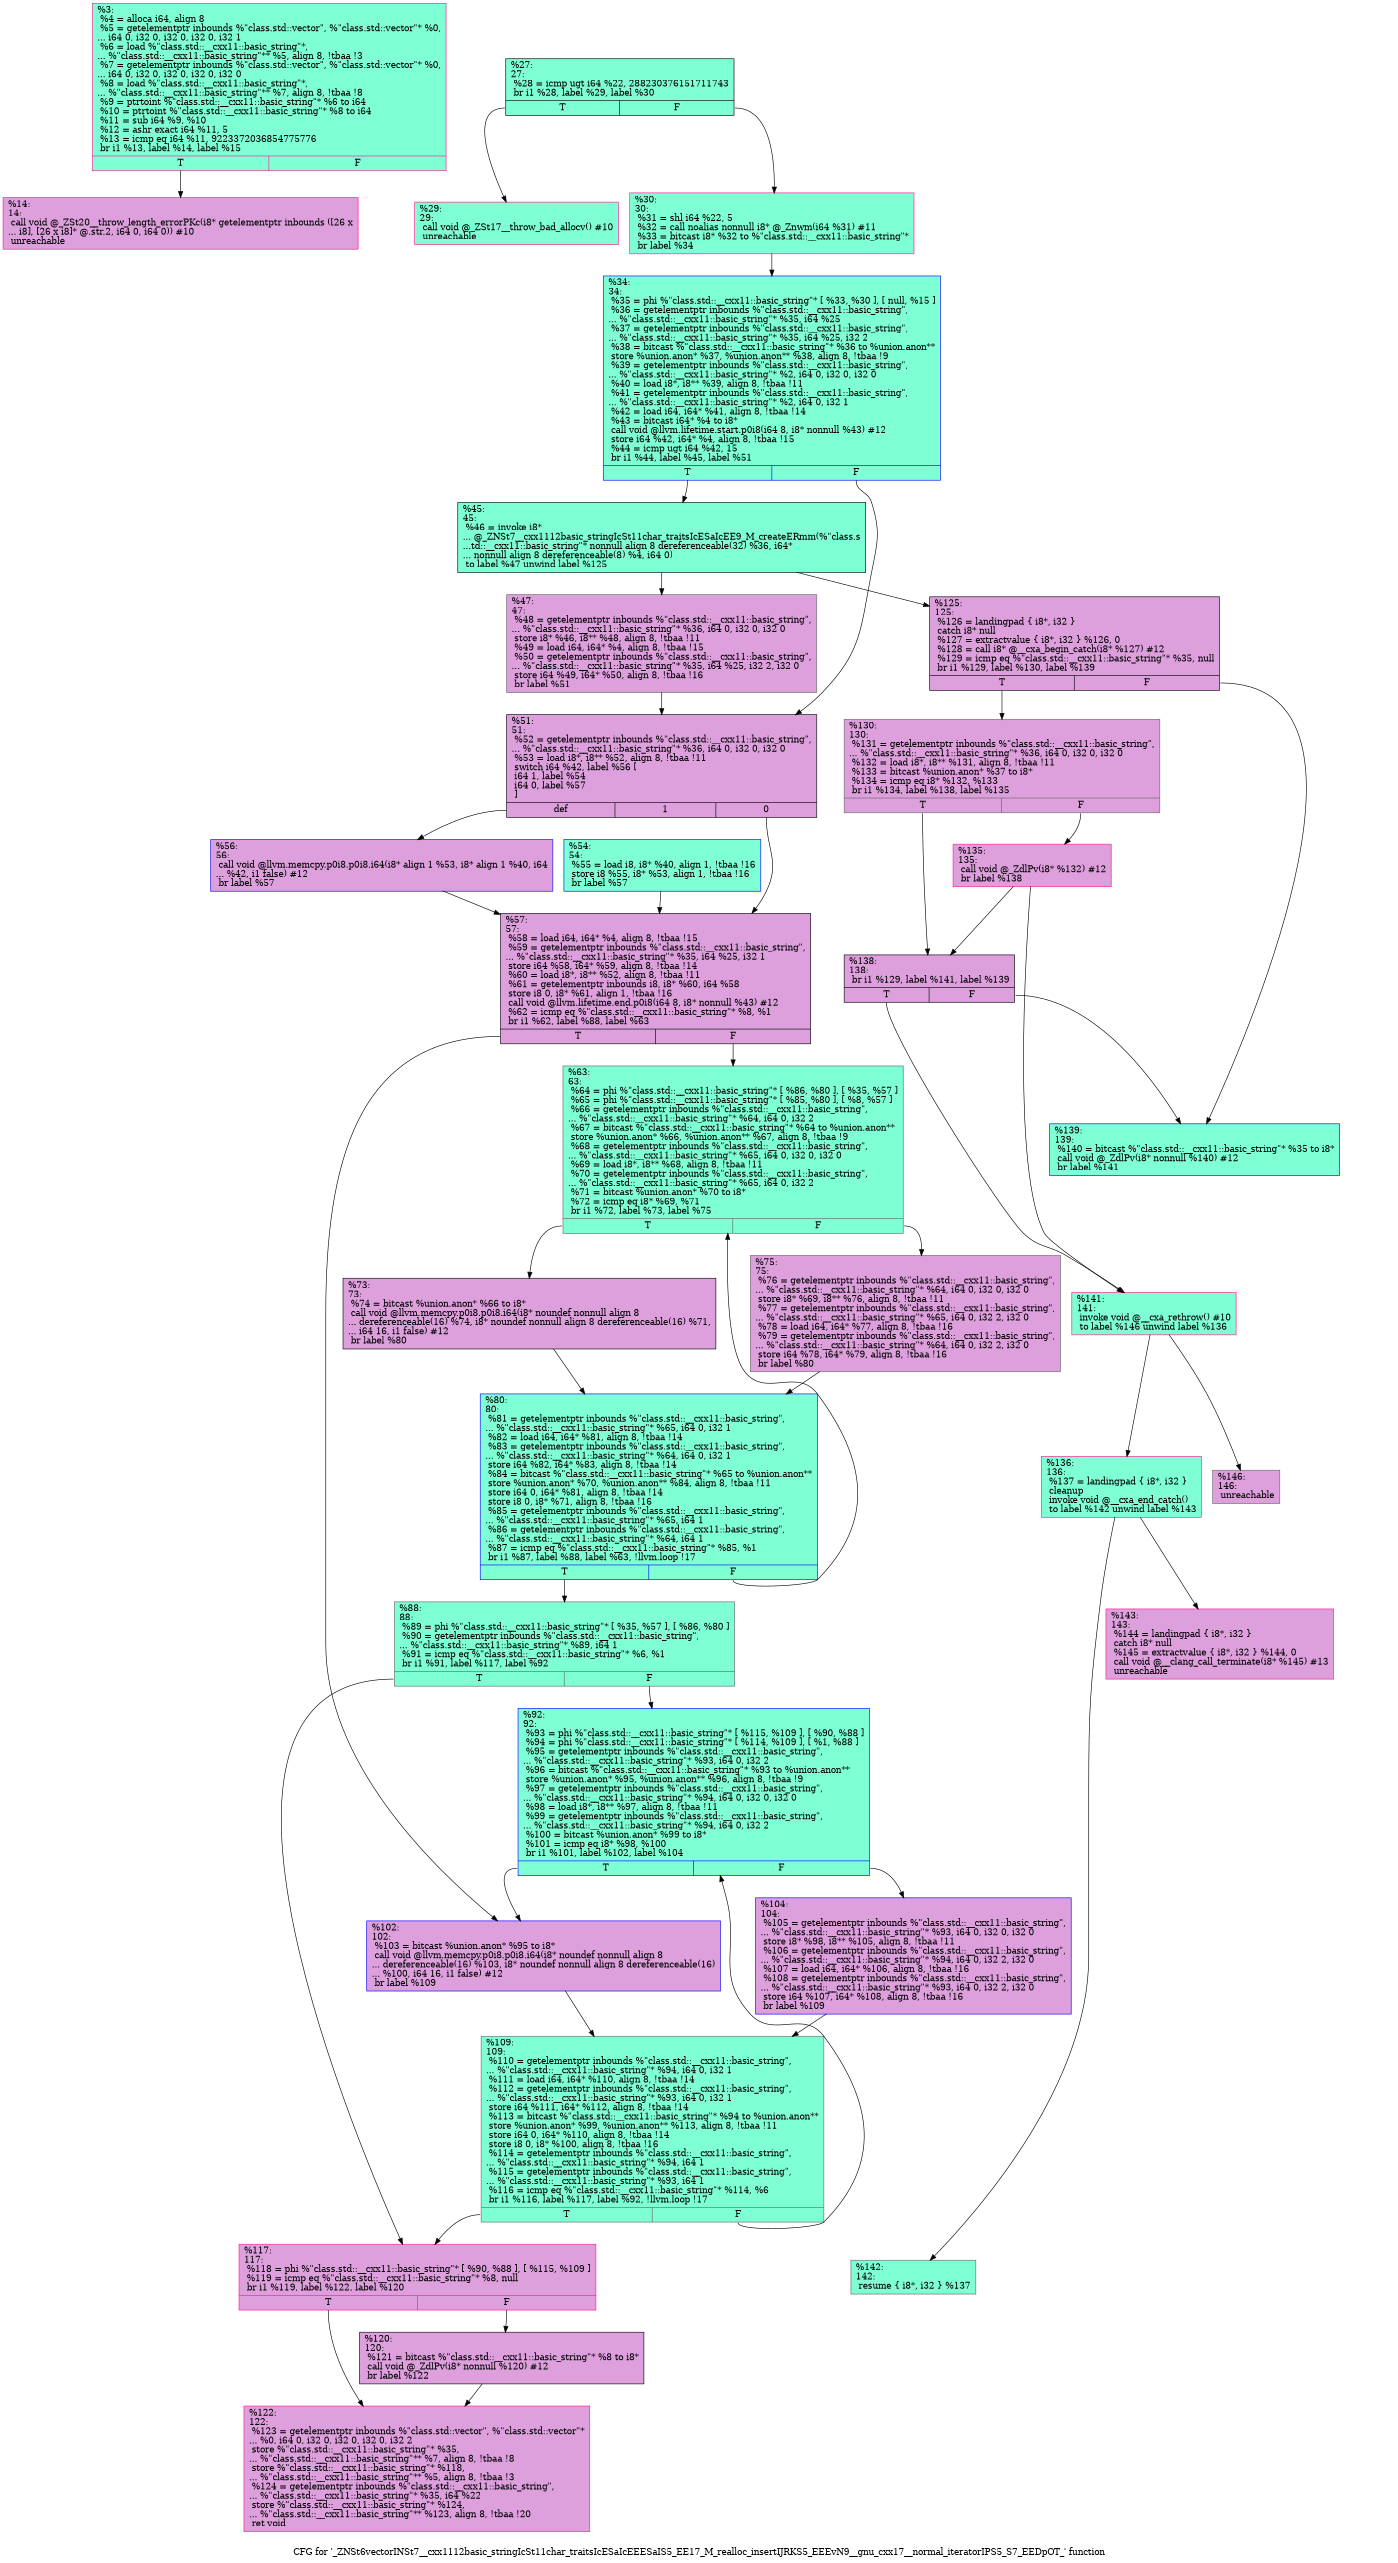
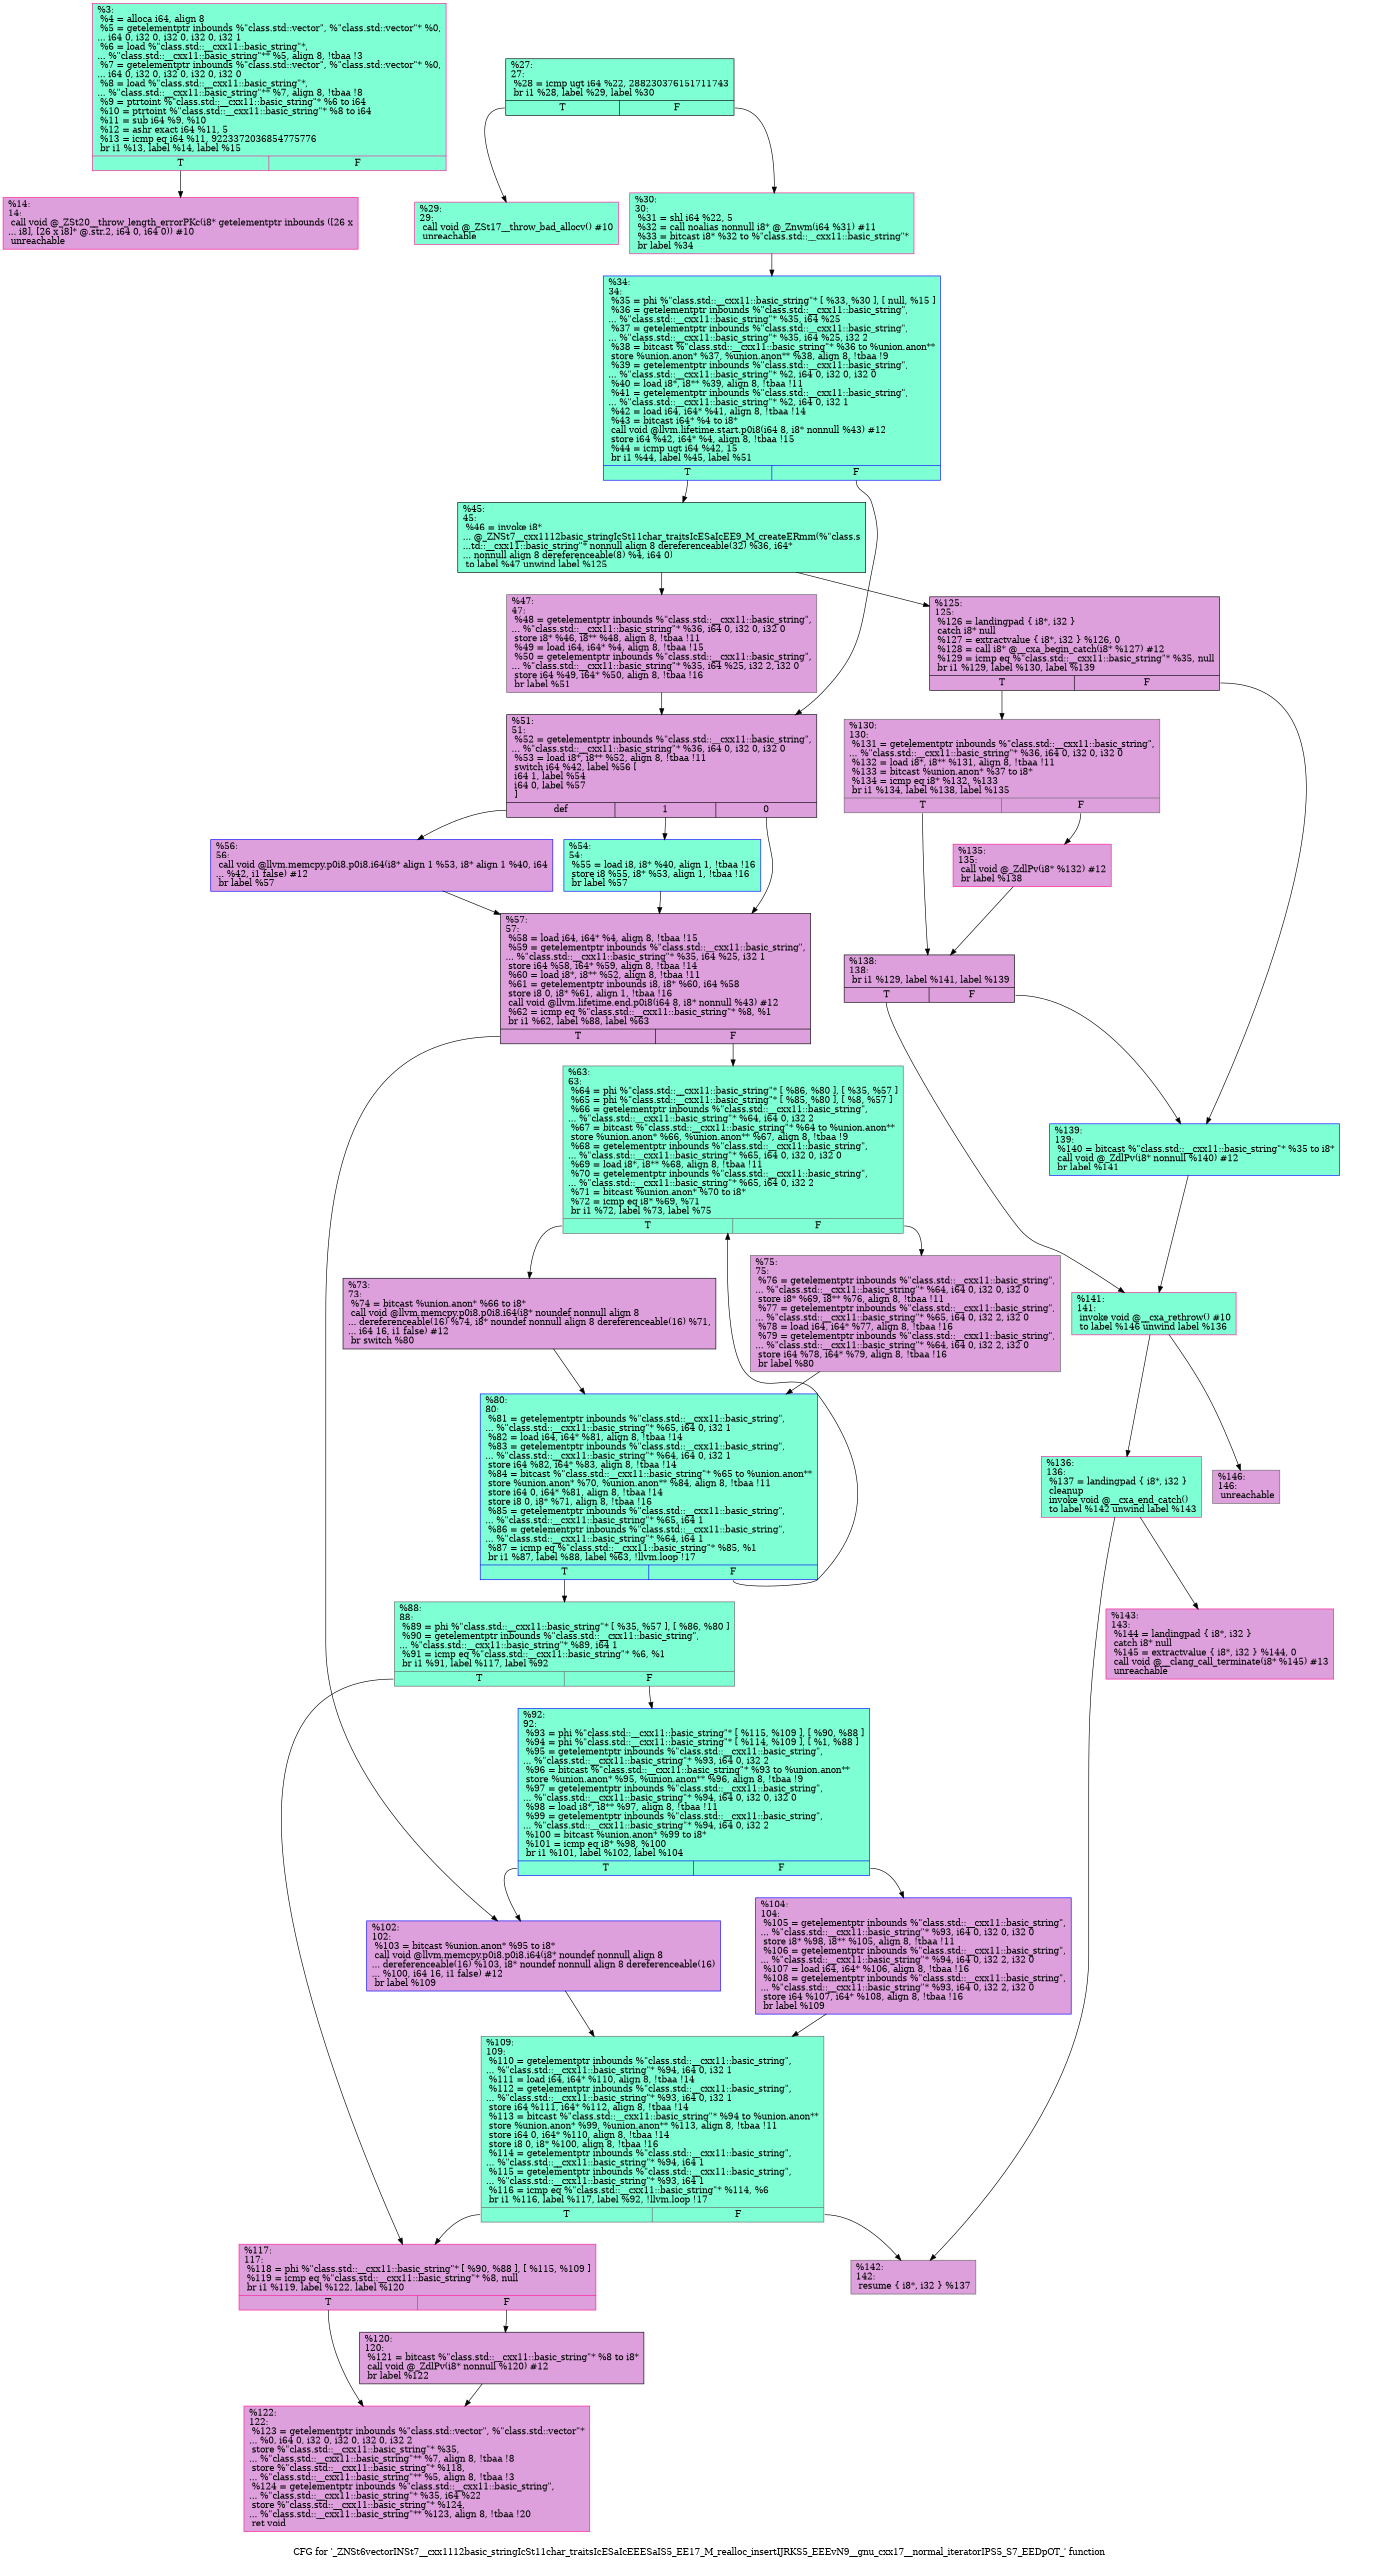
edge "%51:" -> "%54:": added
edge "%135:" -> "%141:": now "%139:" -> "%141:"
node "%73:": text "br label %80" -> "br switch %80"
edge "%109:" -> "%92:": now "%109:" -> "%142:"
node "%142:": fillcolor aquamarine -> plum
